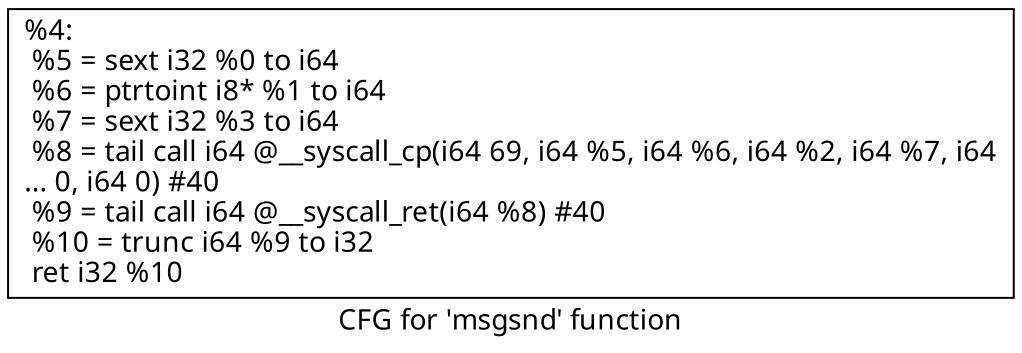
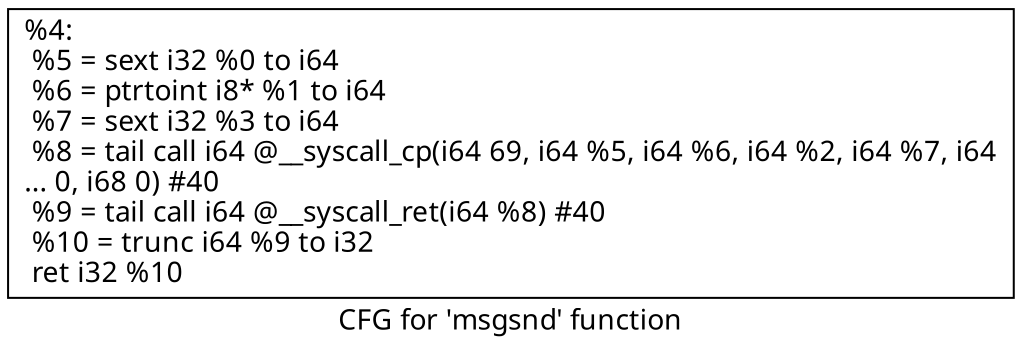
node "%4:": text "... 0, i64 0) #40" -> "... 0, i68 0) #40"
